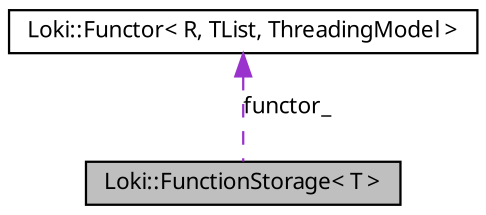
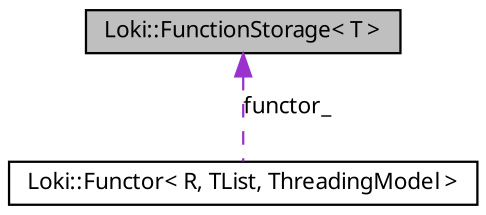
edge "Loki::FunctionStorage< T >" -> "Loki::Functor< R, TList, ThreadingModel >": reversed
